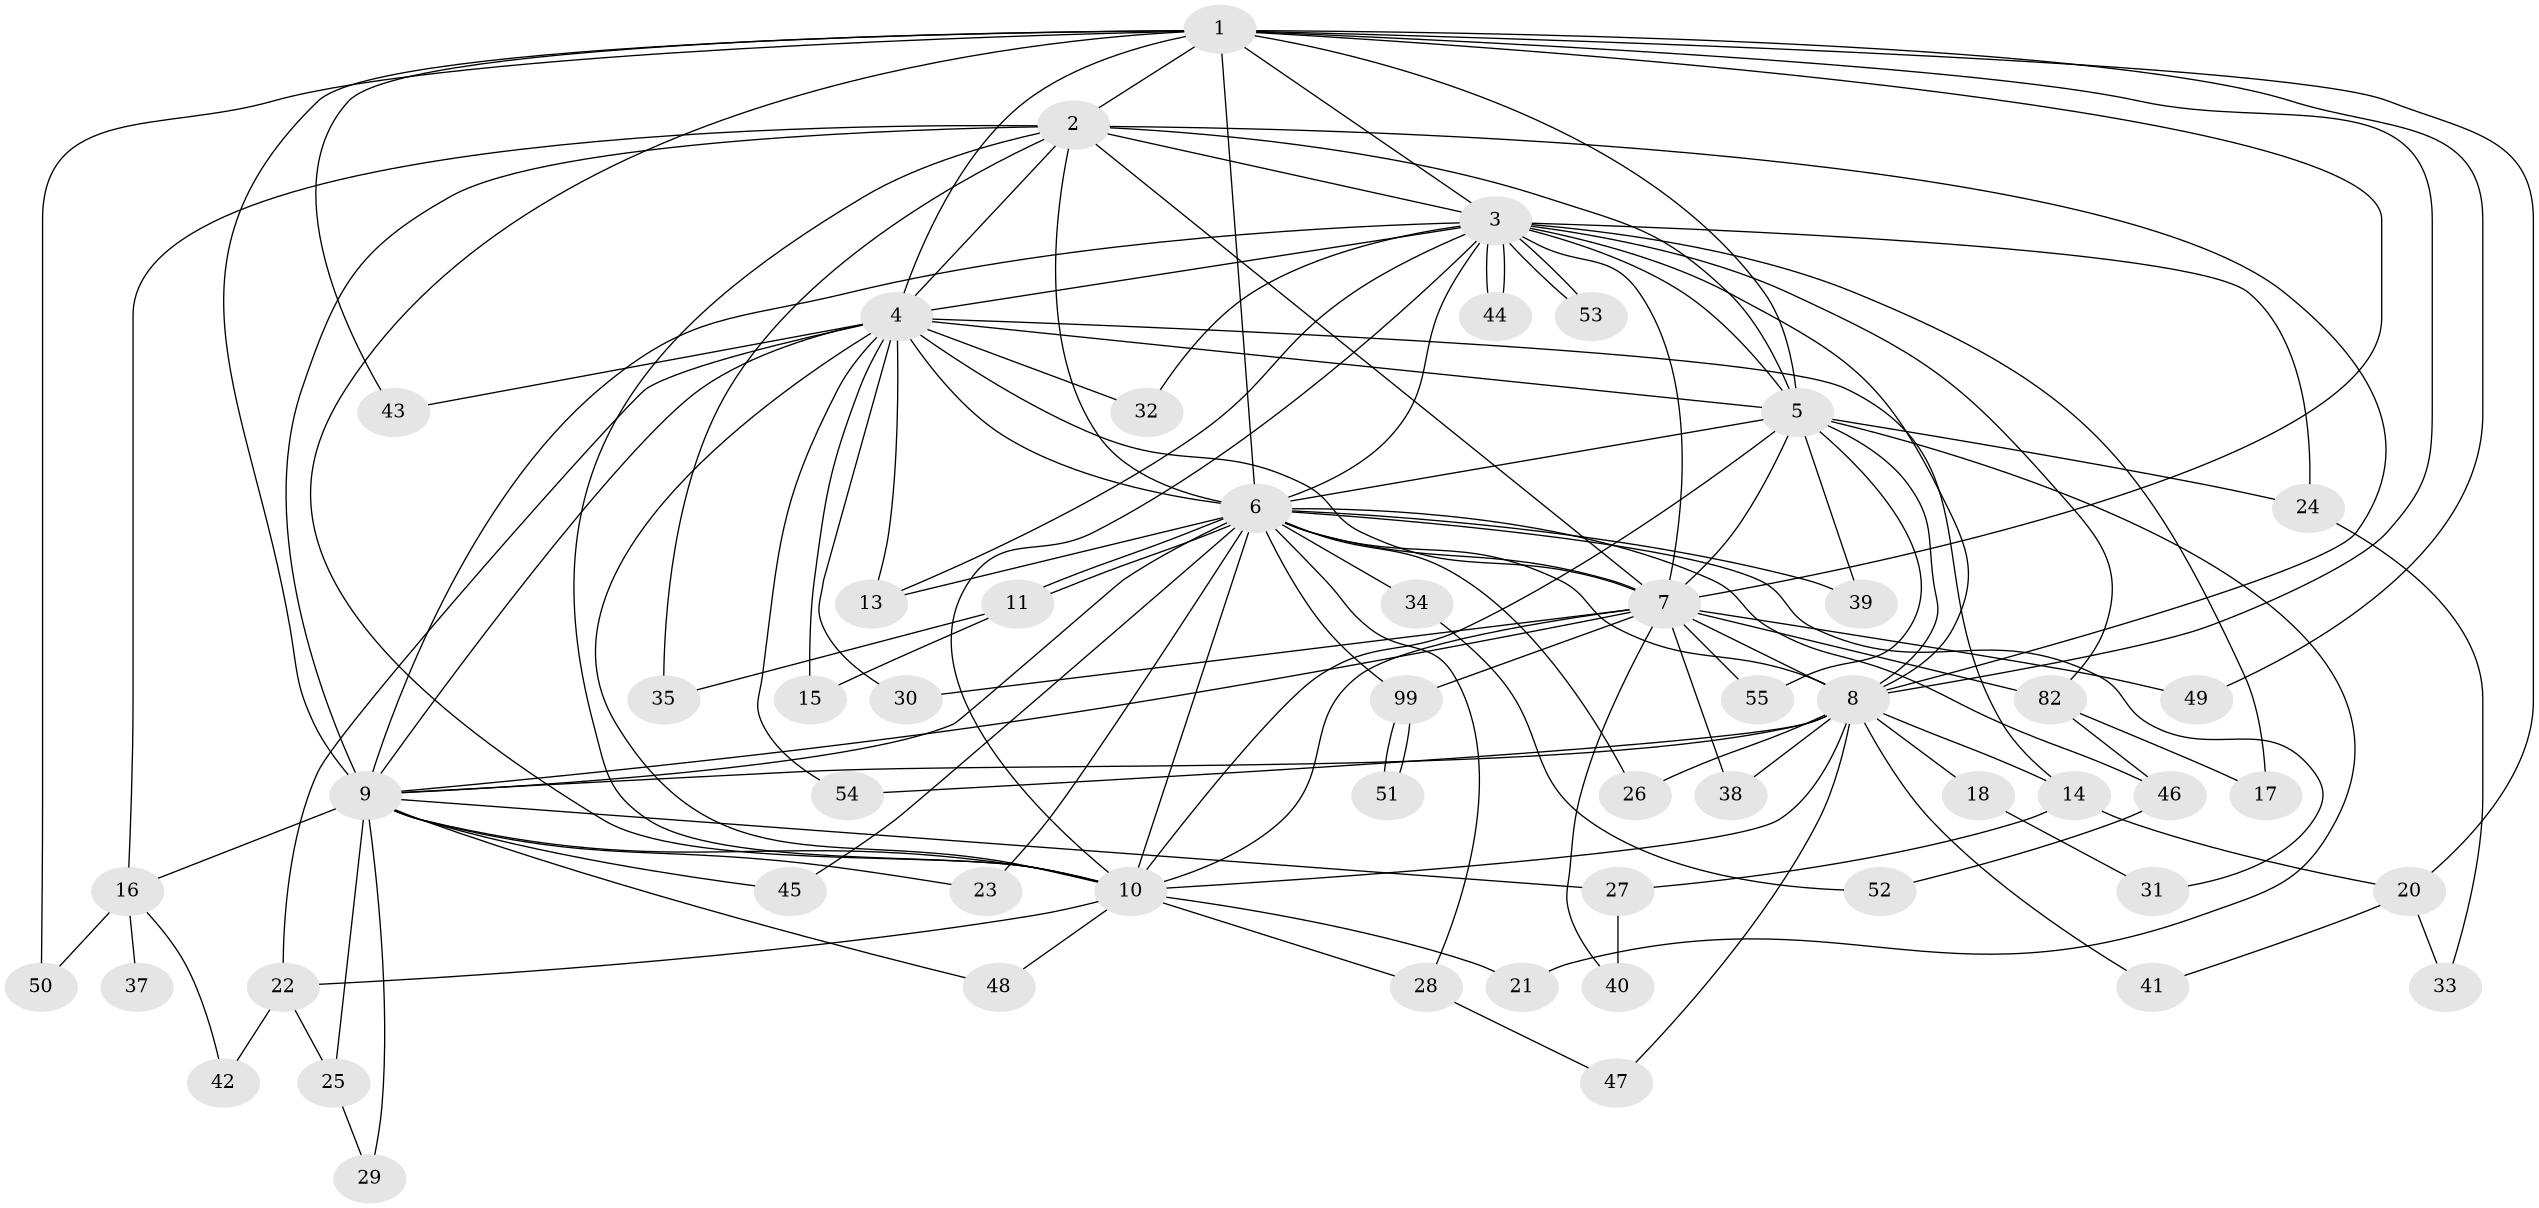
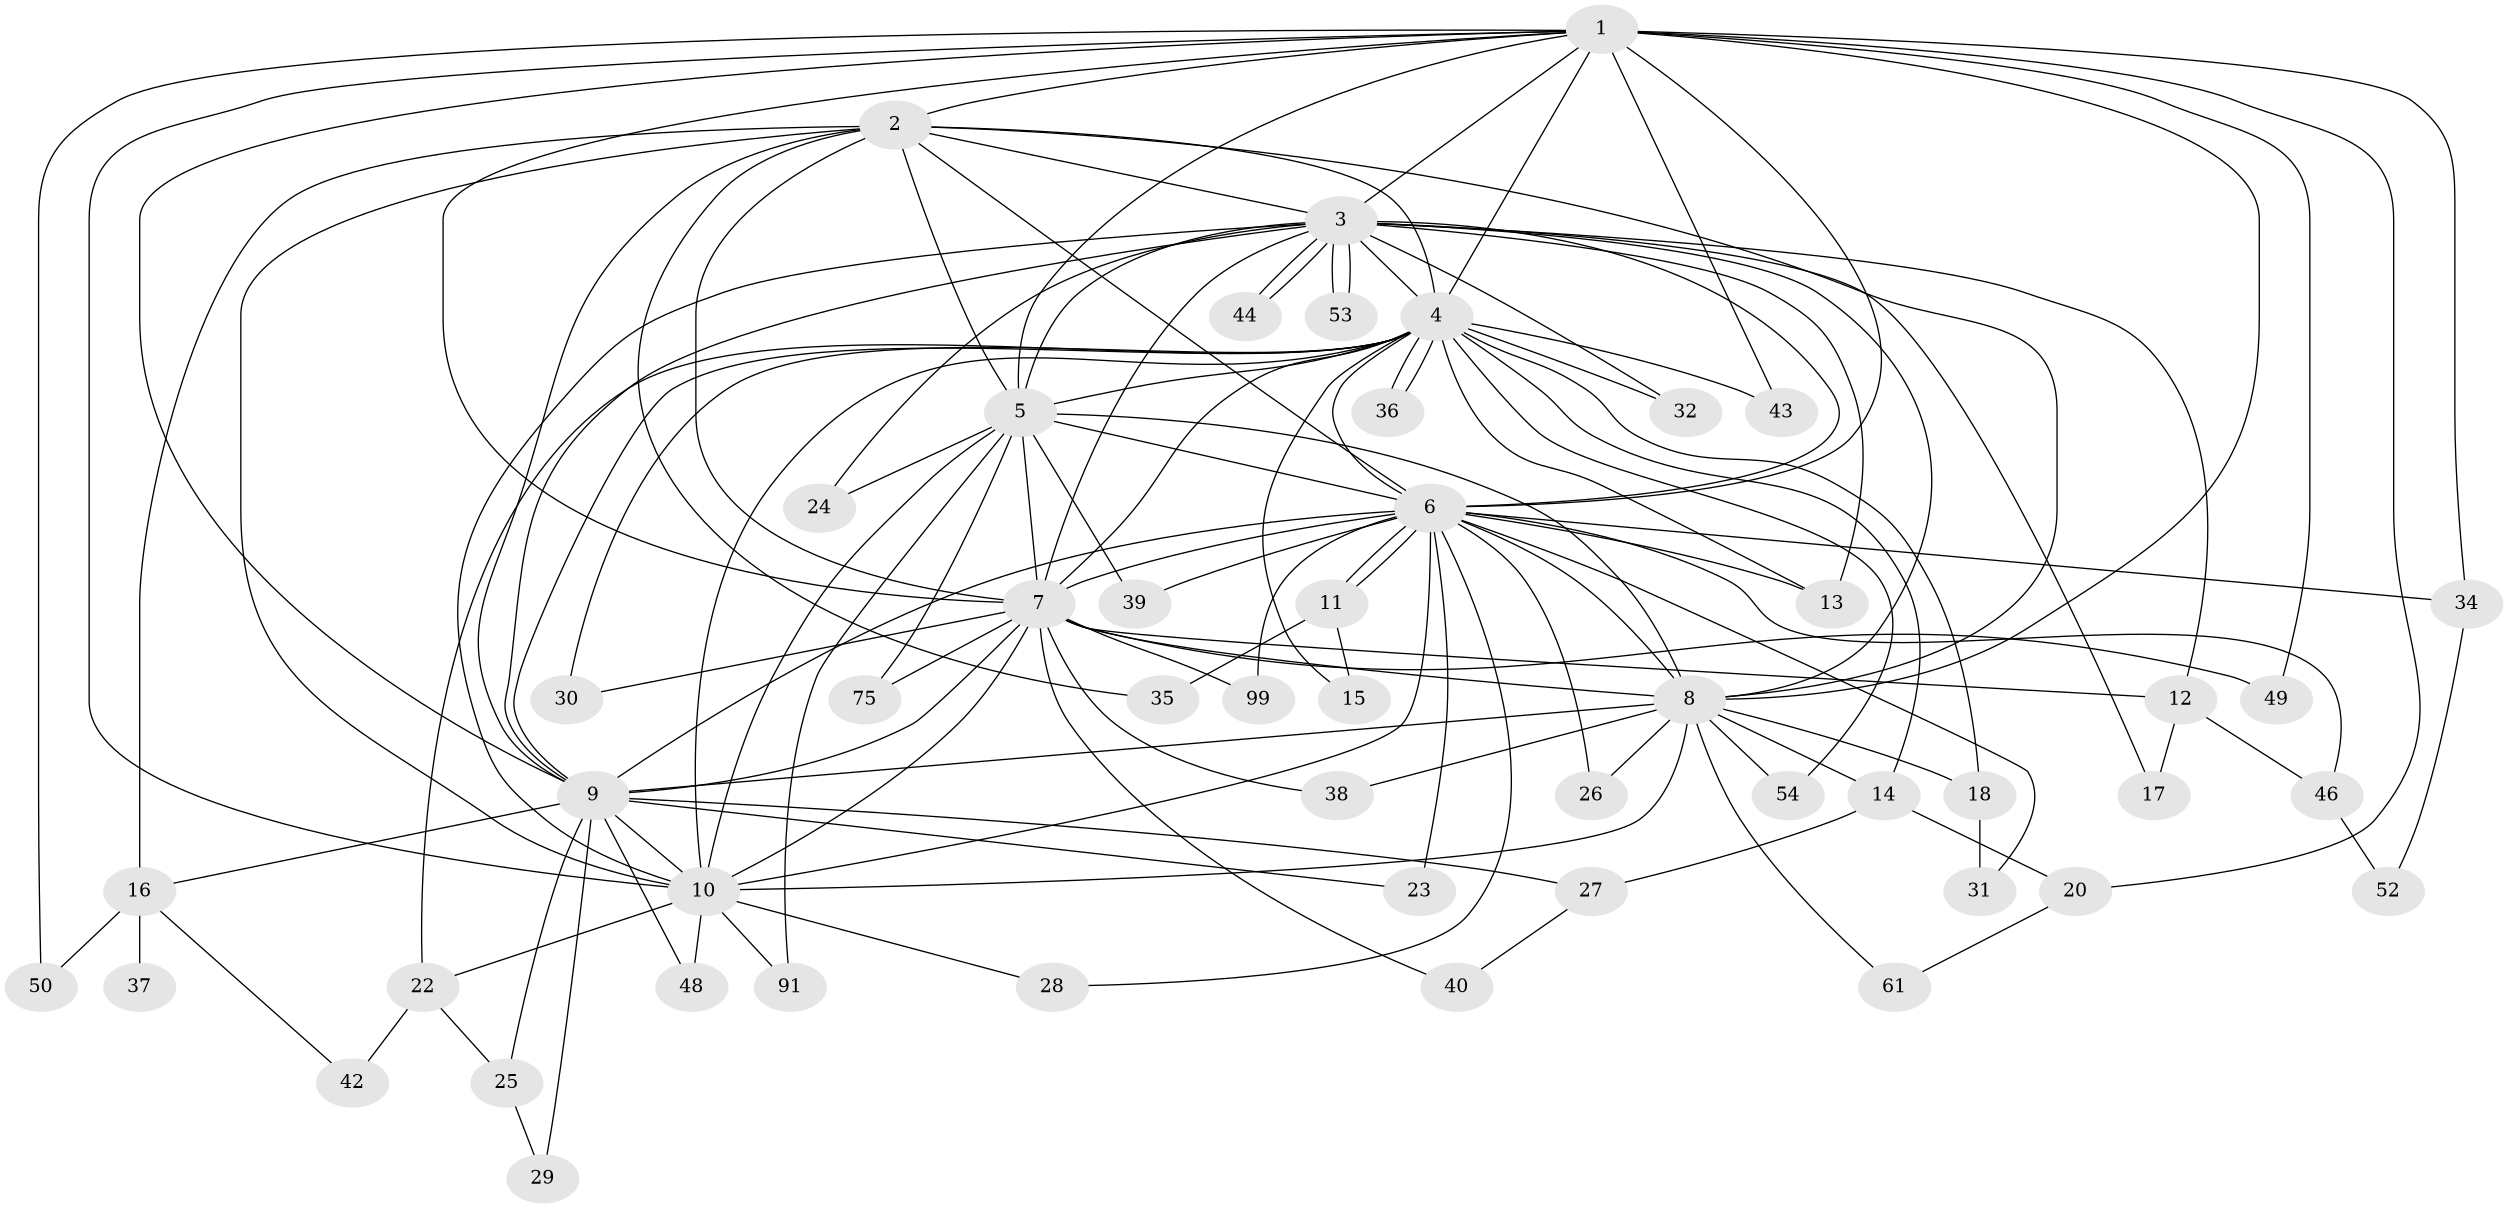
edge "1" -- "34": added
node "36": added
edge "4" -- "18": added
node "55": label "55" -> "75"
node "82": label "82" -> "12"
node "51": removed
node "45": removed
node "21": label "21" -> "91"
node "41": label "41" -> "61"
node "33": removed
node "47": removed
